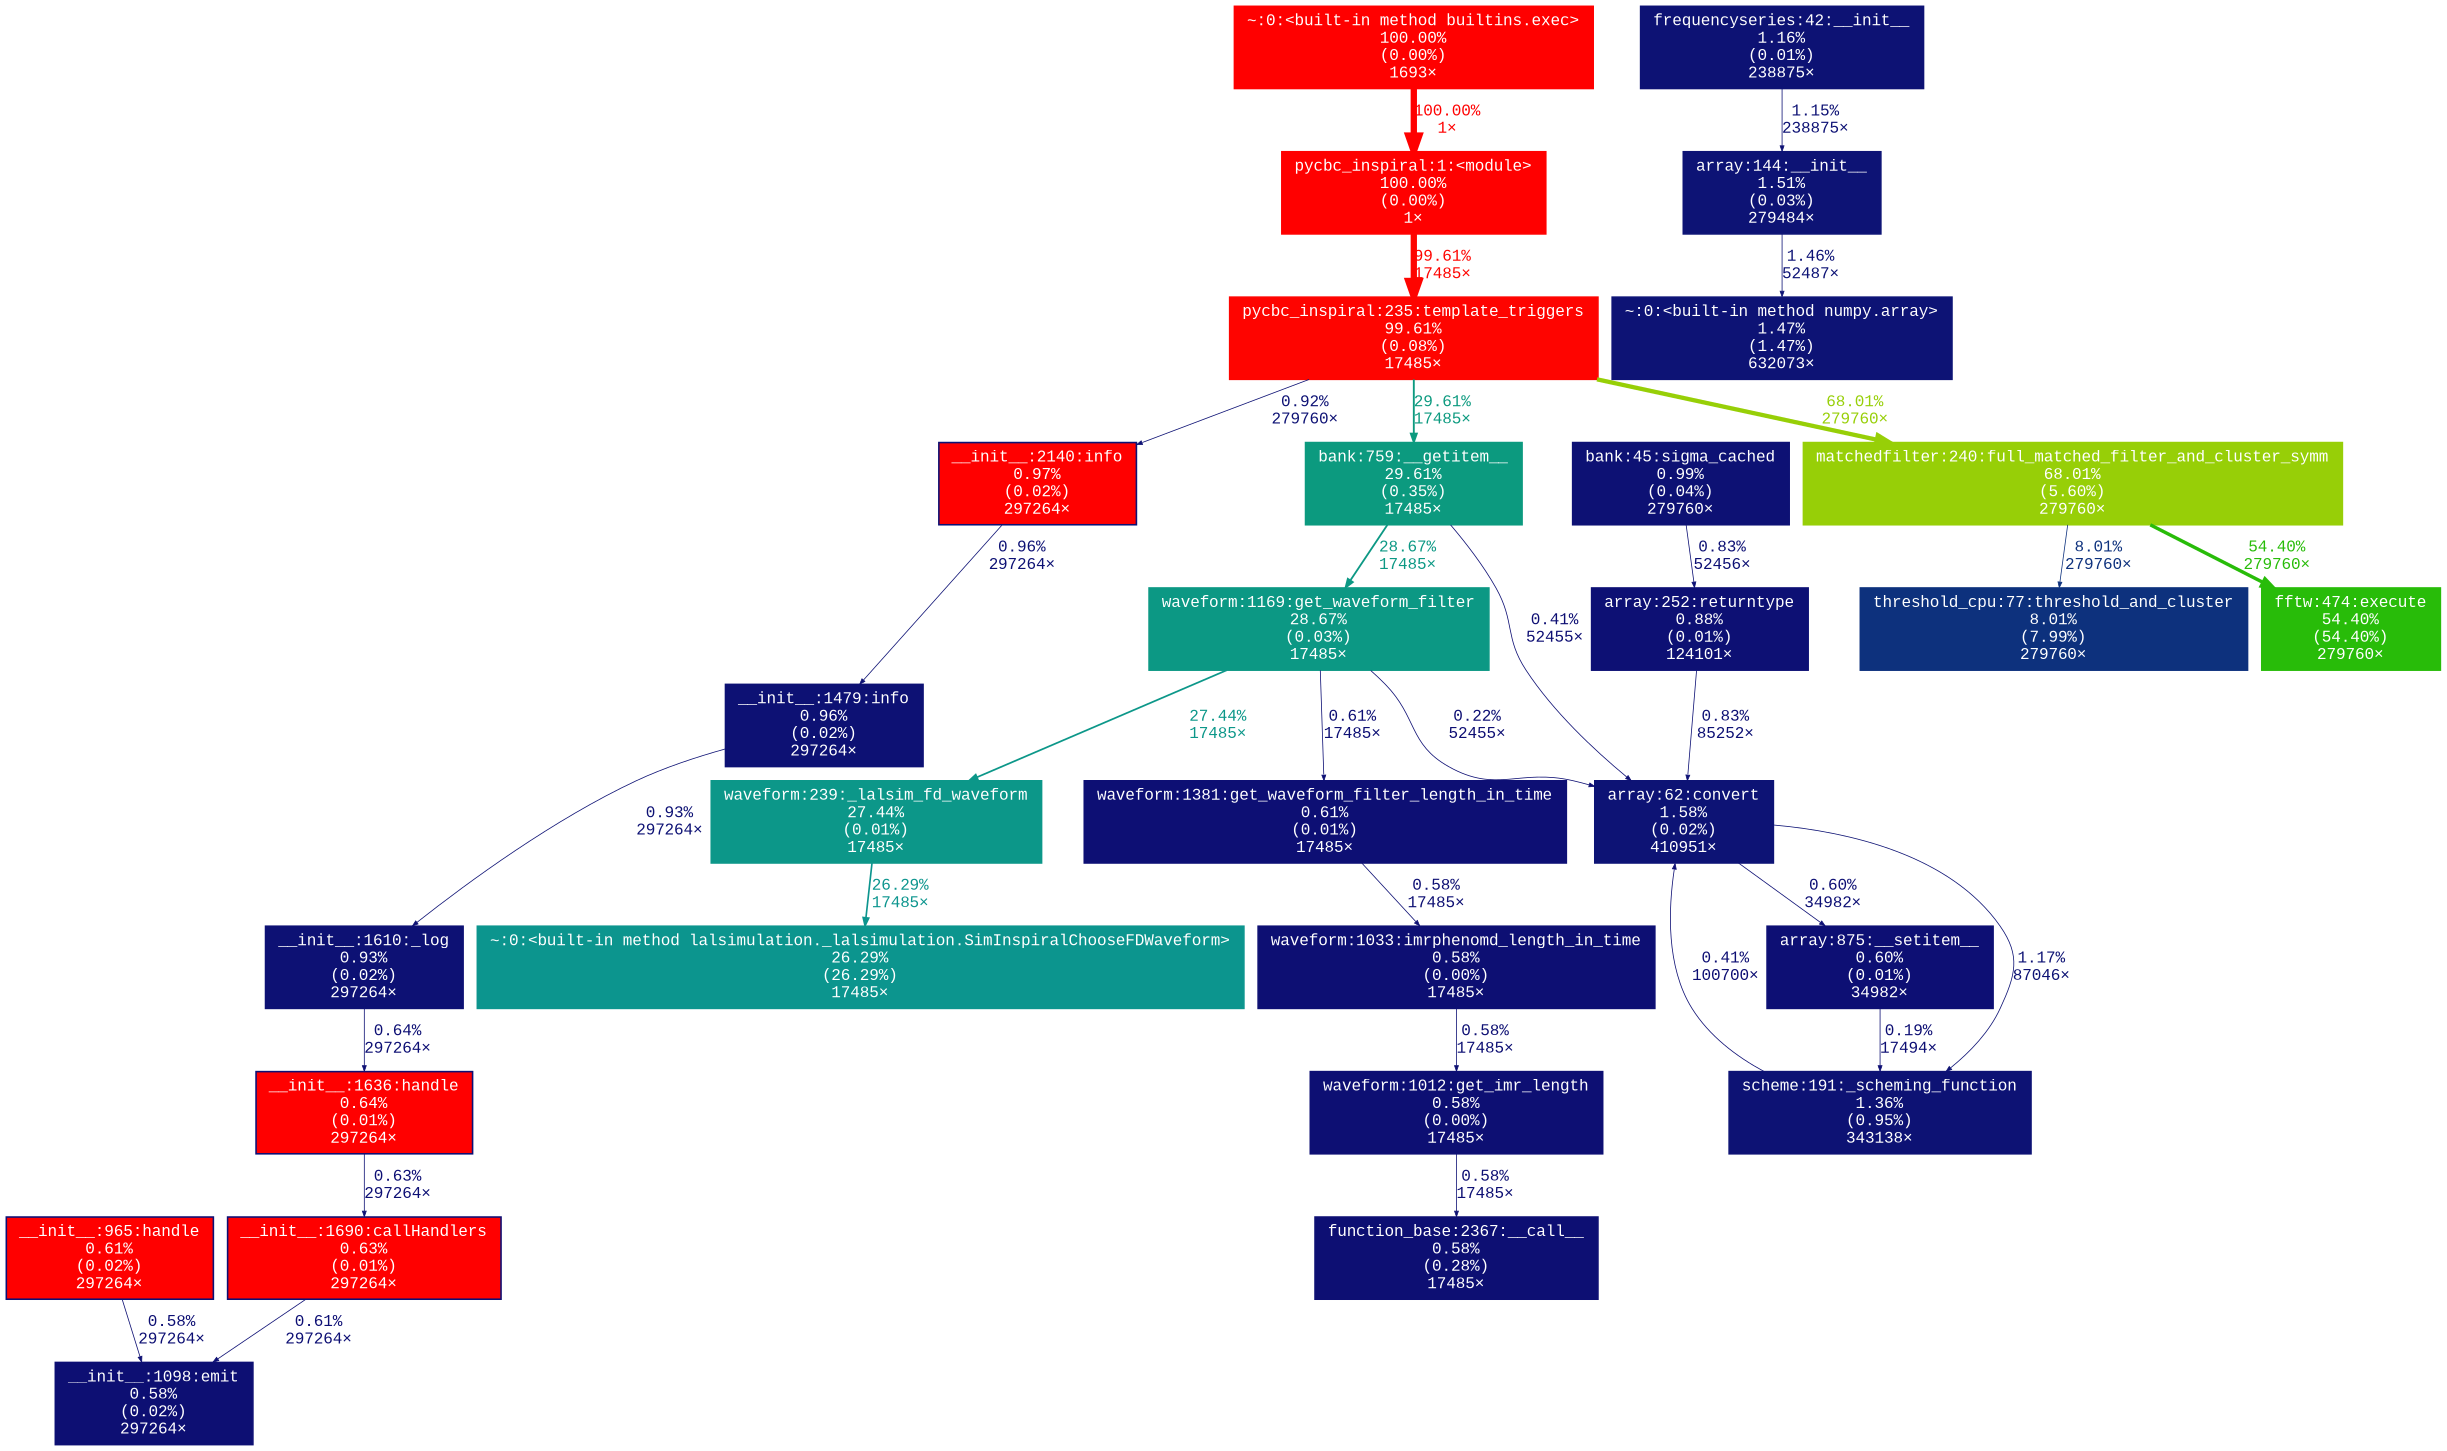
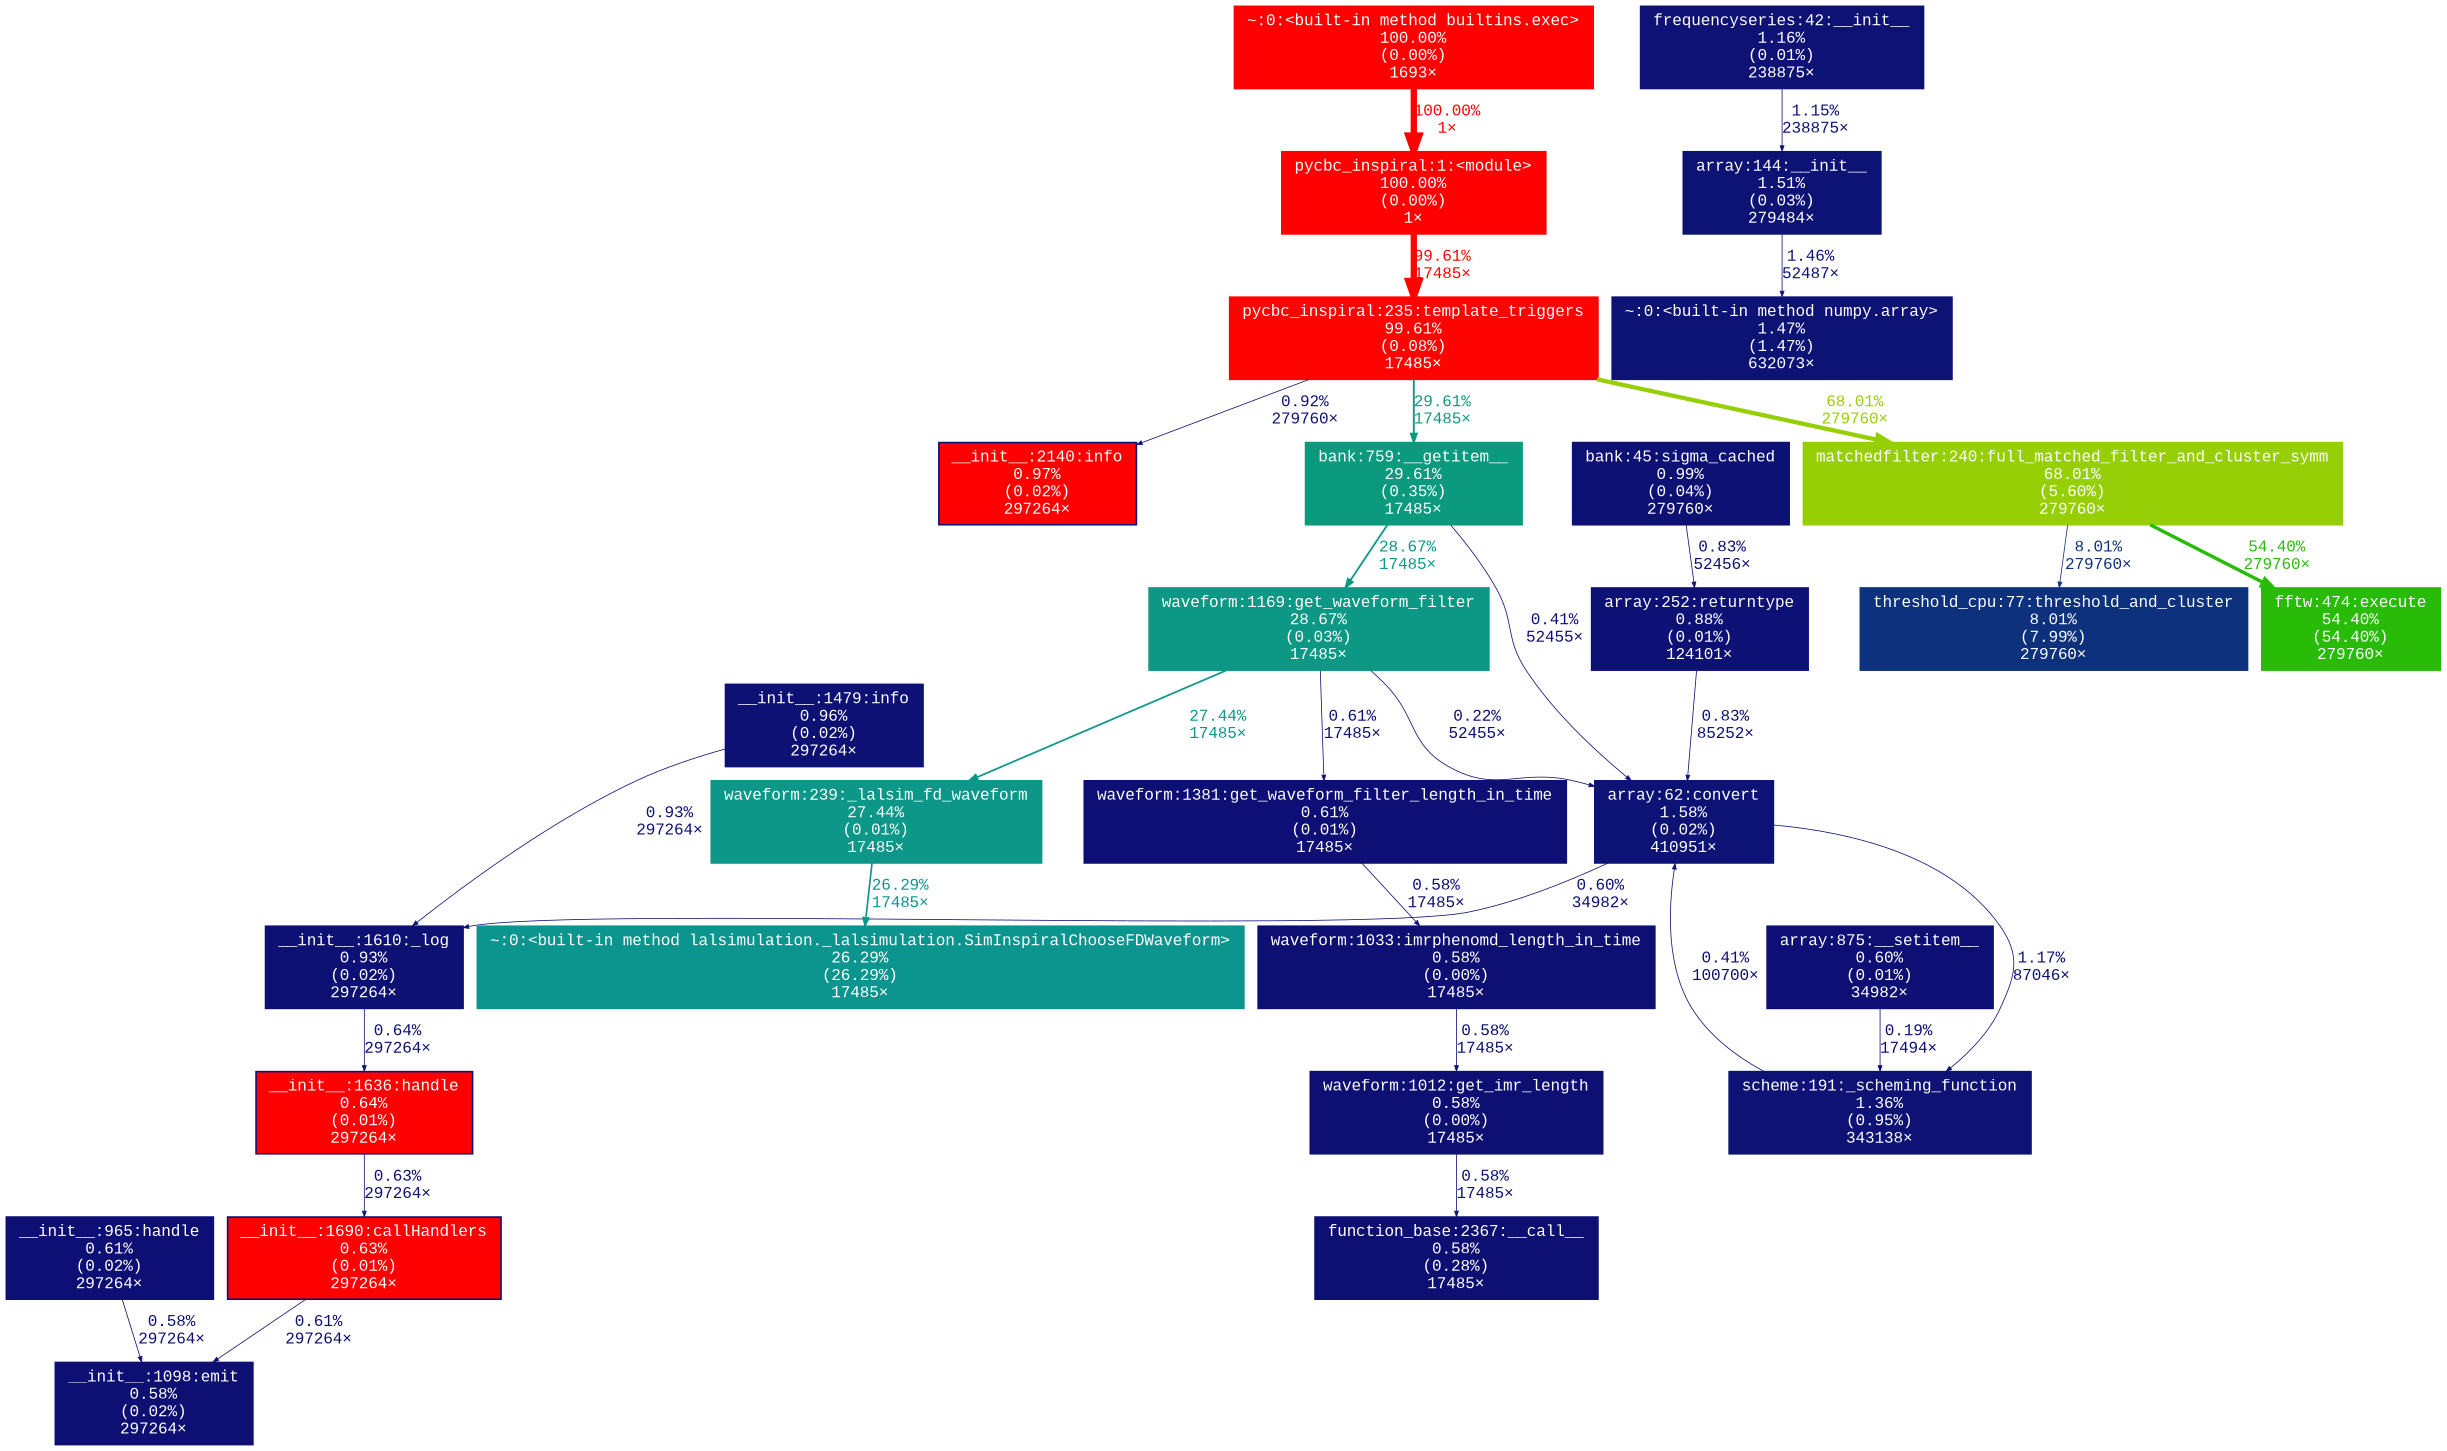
edge "__init__:2140:info 0.97% (0.02%) 297264×" -> "__init__:1479:info 0.96% (0.02%) 297264×": removed, label "0.96% 297264×"
edge "array:62:convert 1.58% (0.02%) 410951×" -> "array:875:__setitem__ 0.60% (0.01%) 34982×": now "array:62:convert 1.58% (0.02%) 410951×" -> "__init__:1610:_log 0.93% (0.02%) 297264×"
node "__init__:965:handle 0.61% (0.02%) 297264×": fillcolor #ff0000 -> #0d0f74
